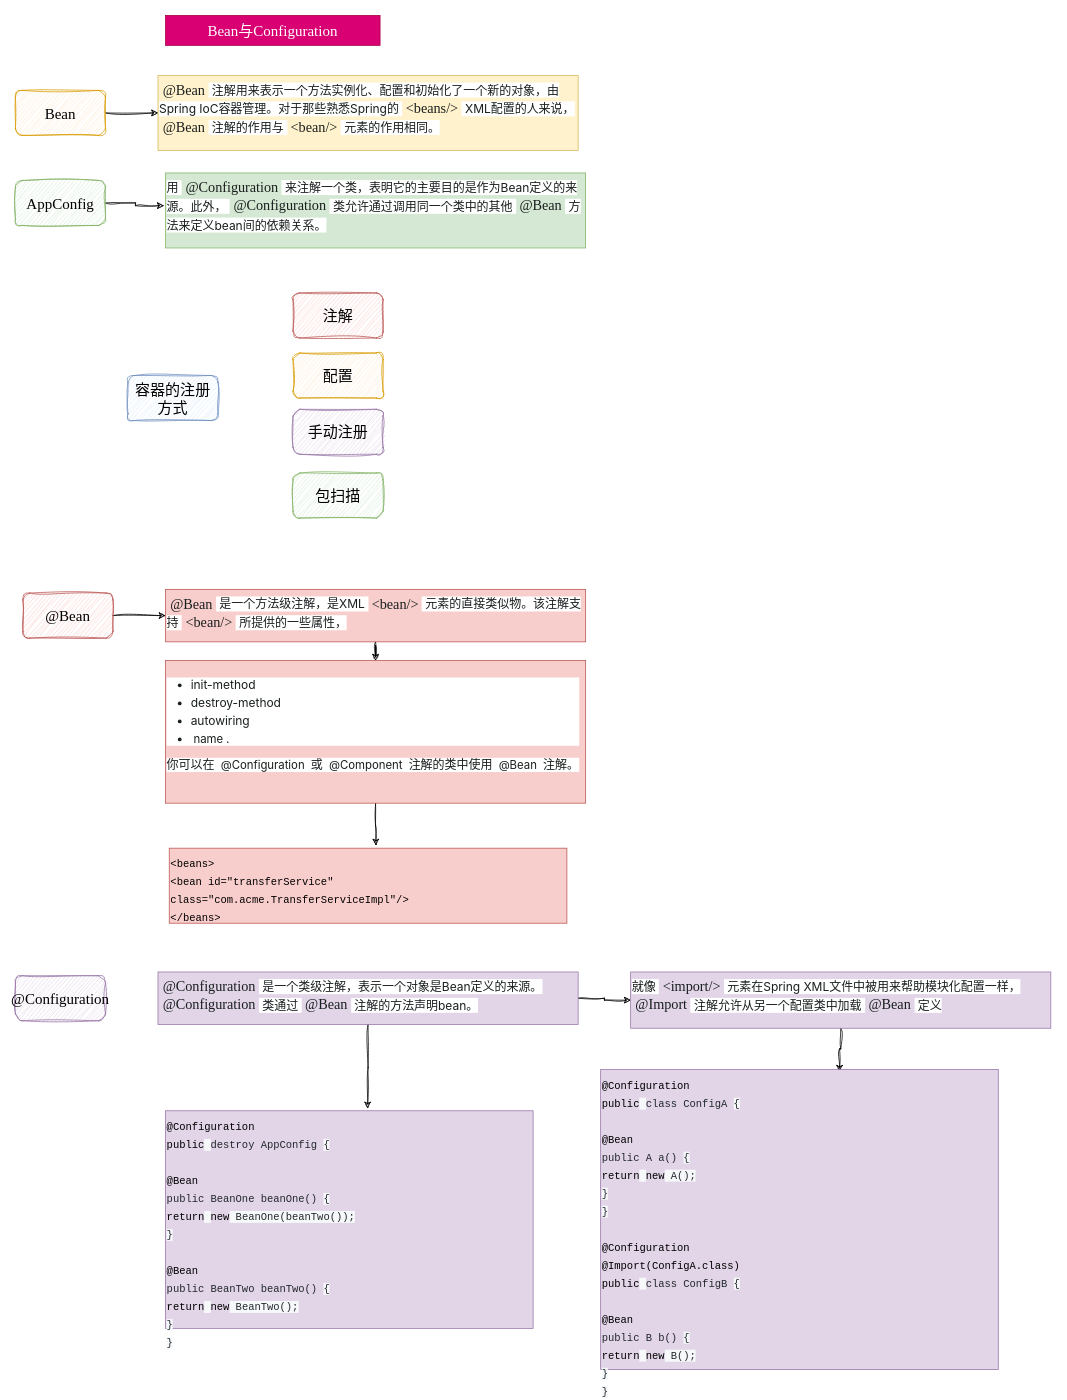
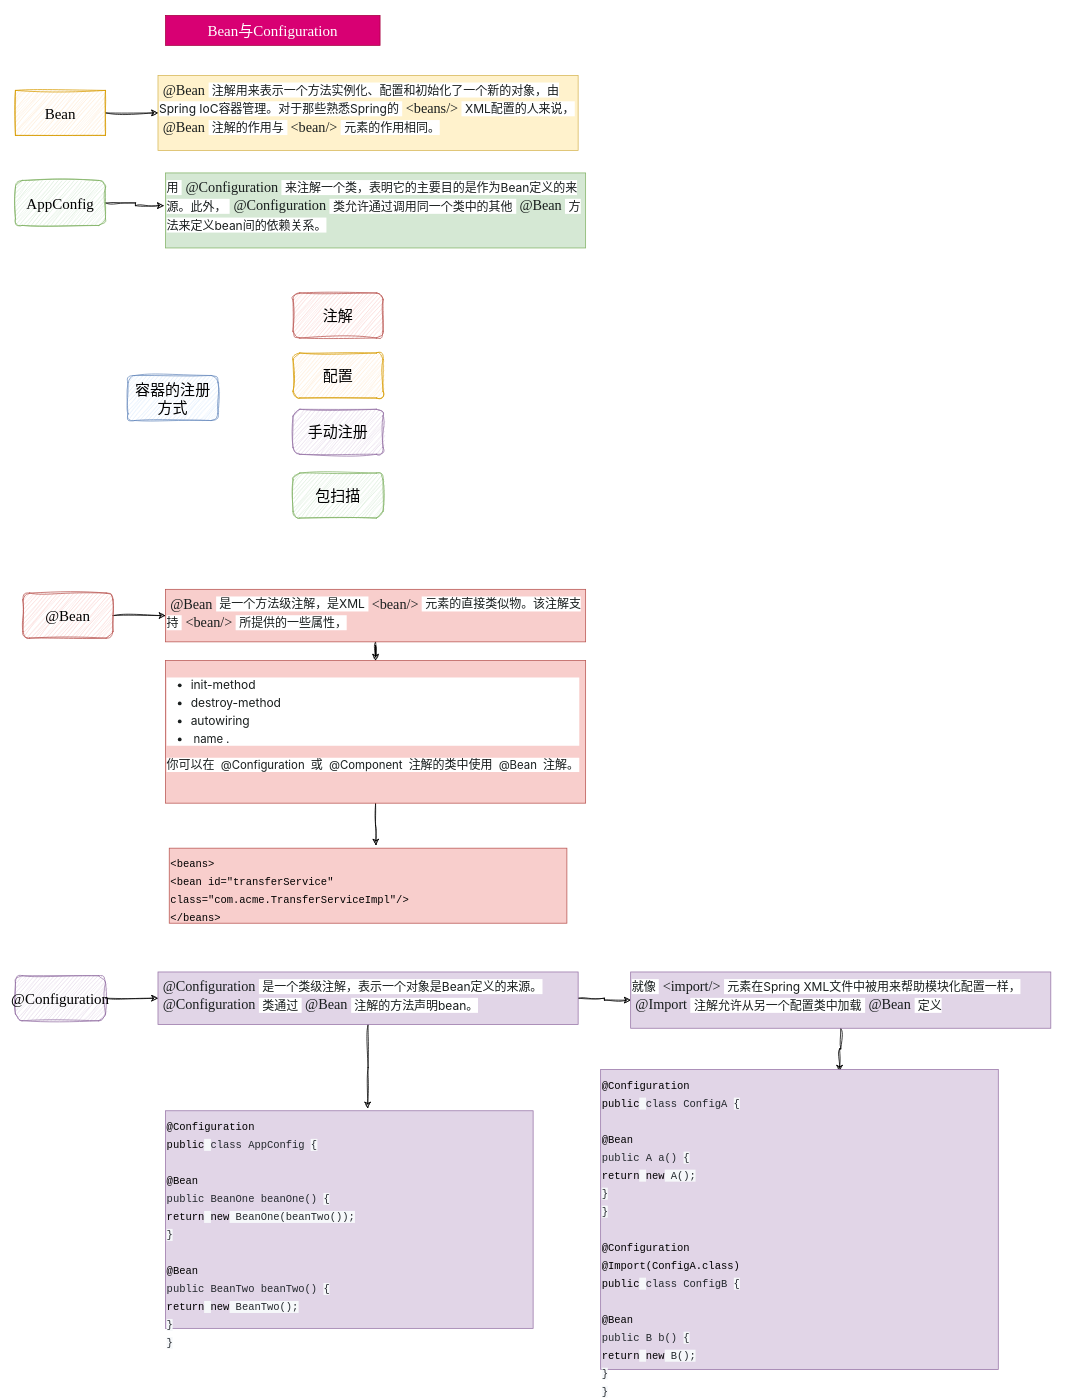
node "Bean": shape rounded rectangle -> rectangle
edge "@Configuration" -> "@Configuration 是一个类级注解，表示一个对象是Bean定义的来源。@Configuration 类通过 @Bean 注解的方法声明bean。": added
node "@Configuration public destroy AppConfig { @Bean public BeanOne beanOne() { return new BeanOne(beanTwo()); } @Bean public BeanTwo beanTwo() { return new BeanTwo(); } }": label "@Configuration public destroy AppConfig { @Bean public BeanOne beanOne() { return new BeanOne(beanTwo()); } @Bean public BeanTwo beanTwo() { return new BeanTwo(); } }" -> "@Configuration public class AppConfig { @Bean public BeanOne beanOne() { return new BeanOne(beanTwo()); } @Bean public BeanTwo beanTwo() { return new BeanTwo(); } }"
